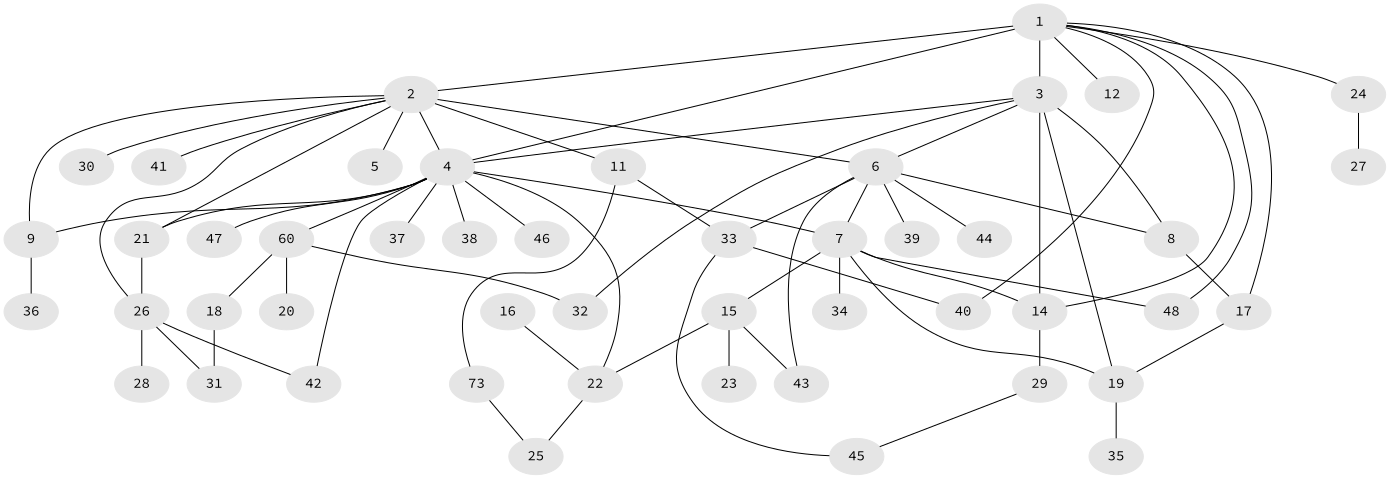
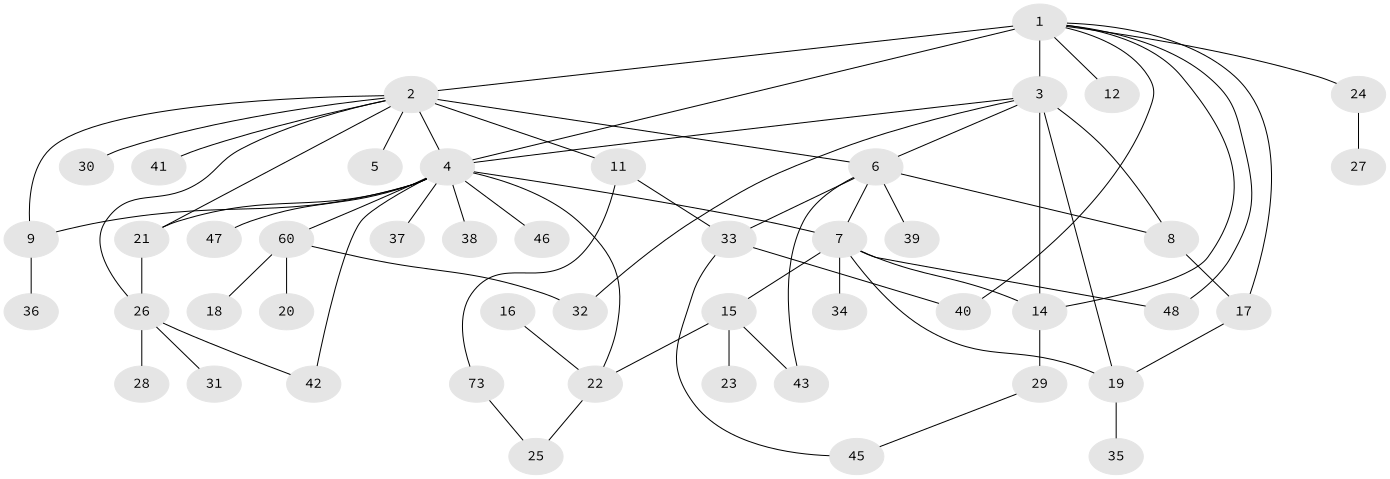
node "44": removed
edge "18" -- "31": removed
